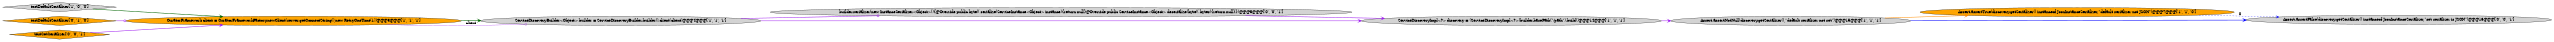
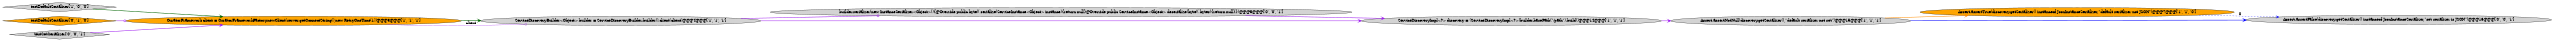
node "testSetSerializer['0', '0', '1']": fillcolor orange -> lightgrey
